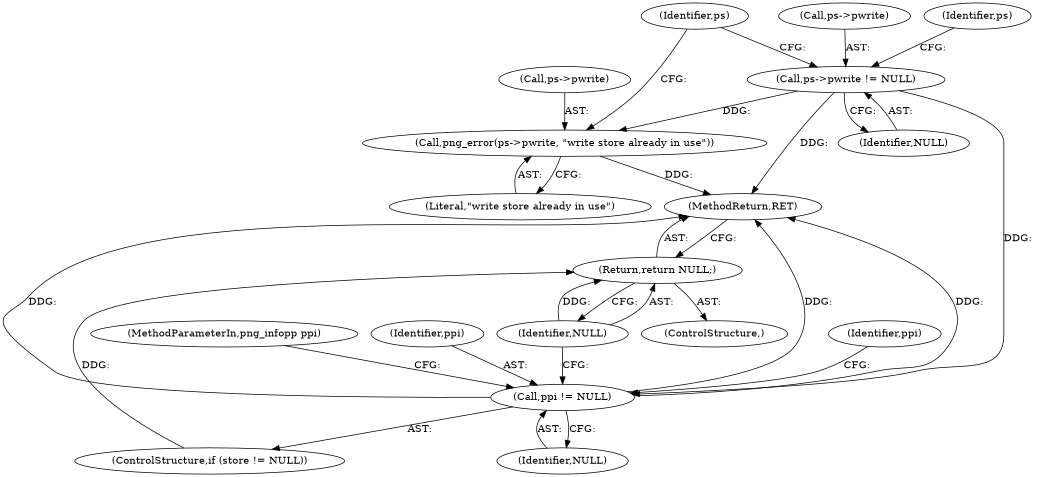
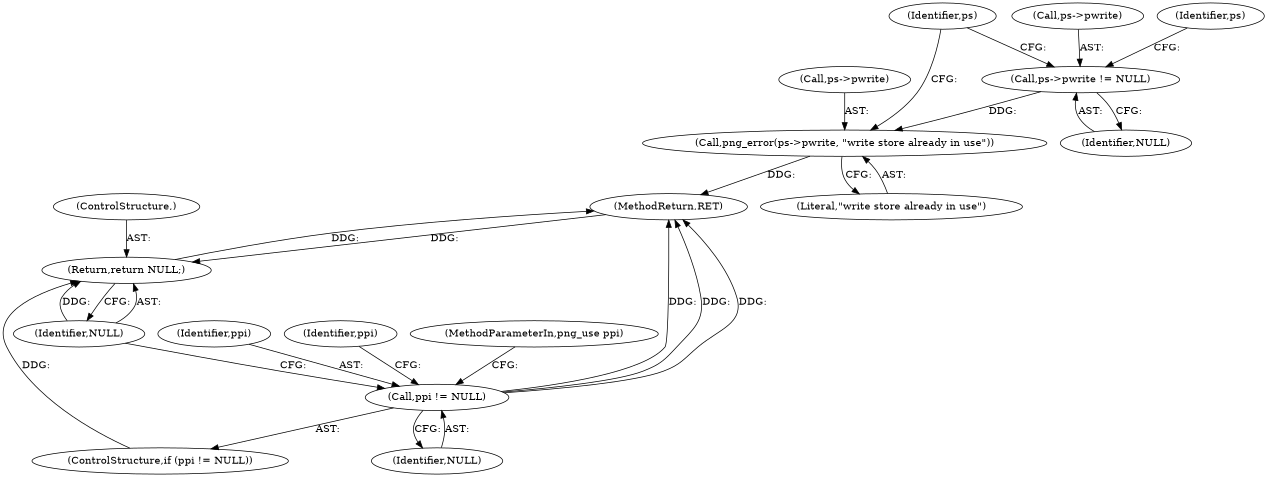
edge "(Call,ps->pwrite != NULL)" -> "(MethodReturn,RET)": removed, label "DDG:"
edge "(Return,return NULL;)" -> "(MethodReturn,RET)": label "AST: " -> "DDG: "
edge "(MethodReturn,RET)" -> "(Return,return NULL;)": label "CFG: " -> "DDG: "
edge "(Return,return NULL;)" -> "(ControlStructure,)": reversed
node "(MethodParameterIn,png_infopp ppi)": label "(MethodParameterIn,png_infopp ppi)" -> "(MethodParameterIn,png_use ppi)"
edge "(Call,ps->pwrite != NULL)" -> "(Call,ppi != NULL)": removed, label "DDG:"
node "(ControlStructure,if (store != NULL))": label "(ControlStructure,if (store != NULL))" -> "(ControlStructure,if (ppi != NULL))"
